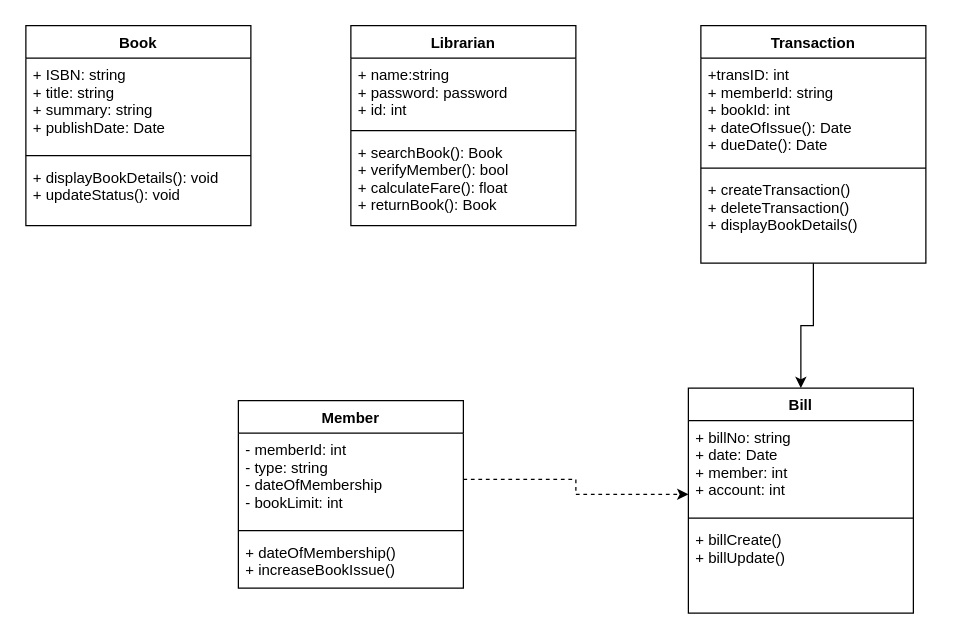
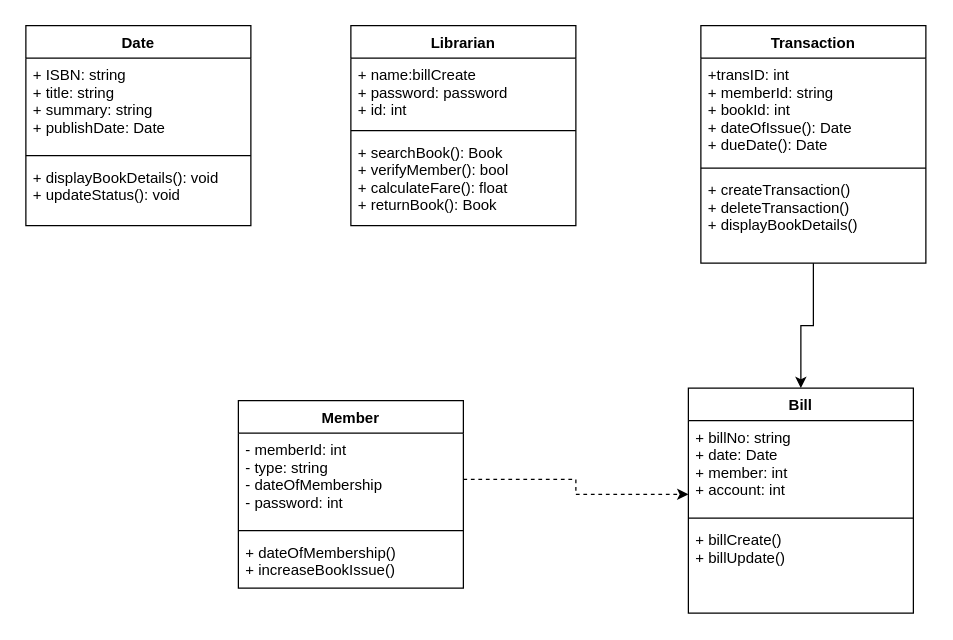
node "Book": label "Book" -> "Date"
node "+ name:string + password: password + id: int": label "+ name:string + password: password + id: int" -> "+ name:billCreate + password: password + id: int"
node "- memberId: int - type: string - dateOfMembership - bookLimit: int": label "- memberId: int - type: string - dateOfMembership - bookLimit: int" -> "- memberId: int - type: string - dateOfMembership - password: int"
